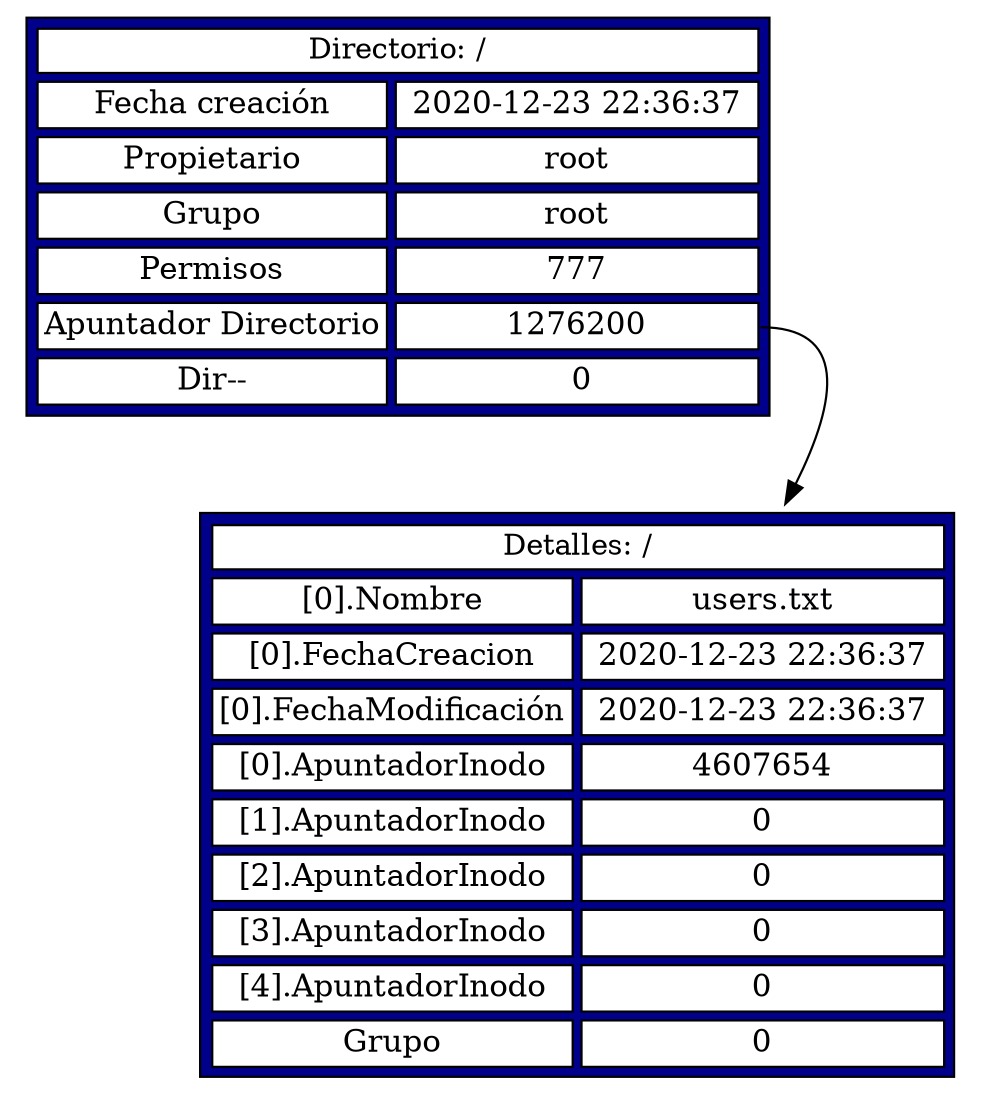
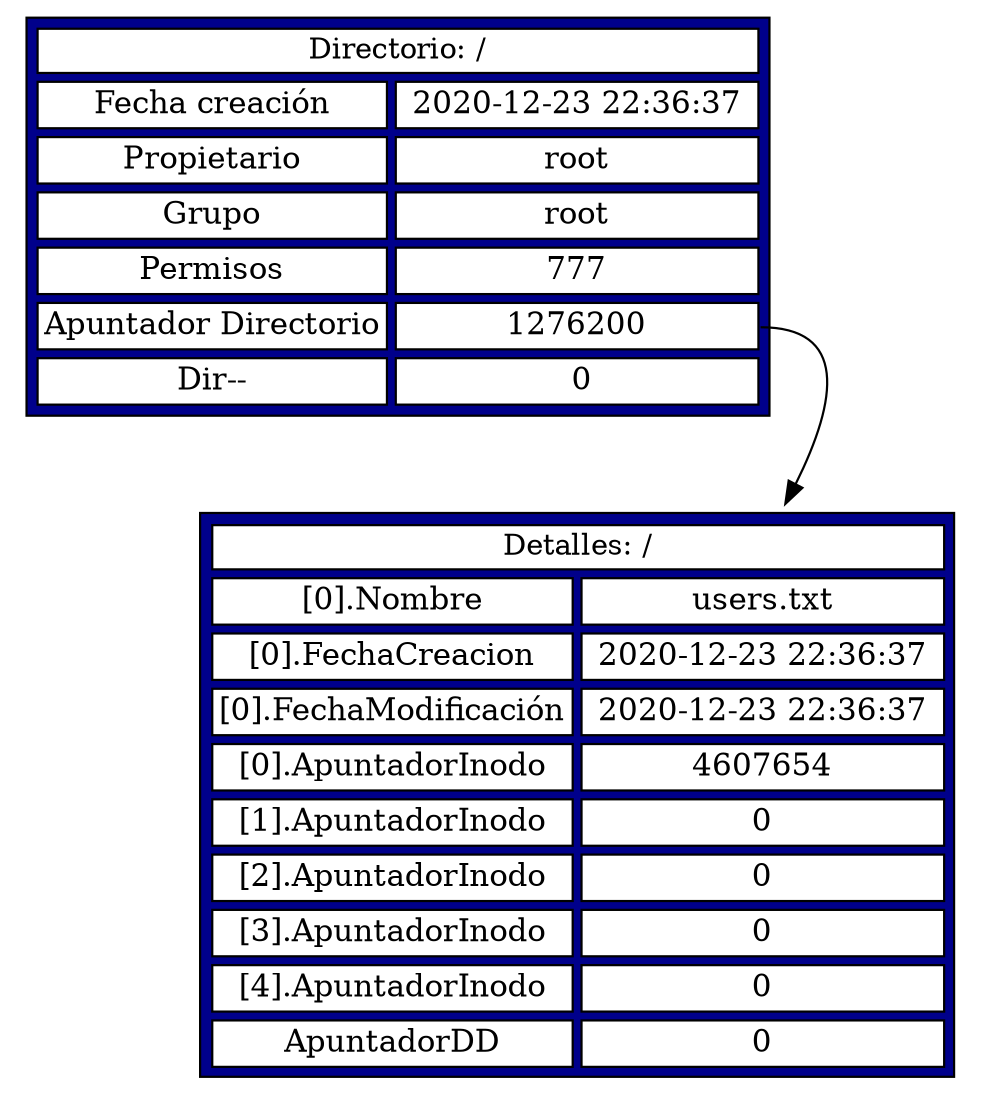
node "Detalles: /": text "Grupo" -> "ApuntadorDD"
